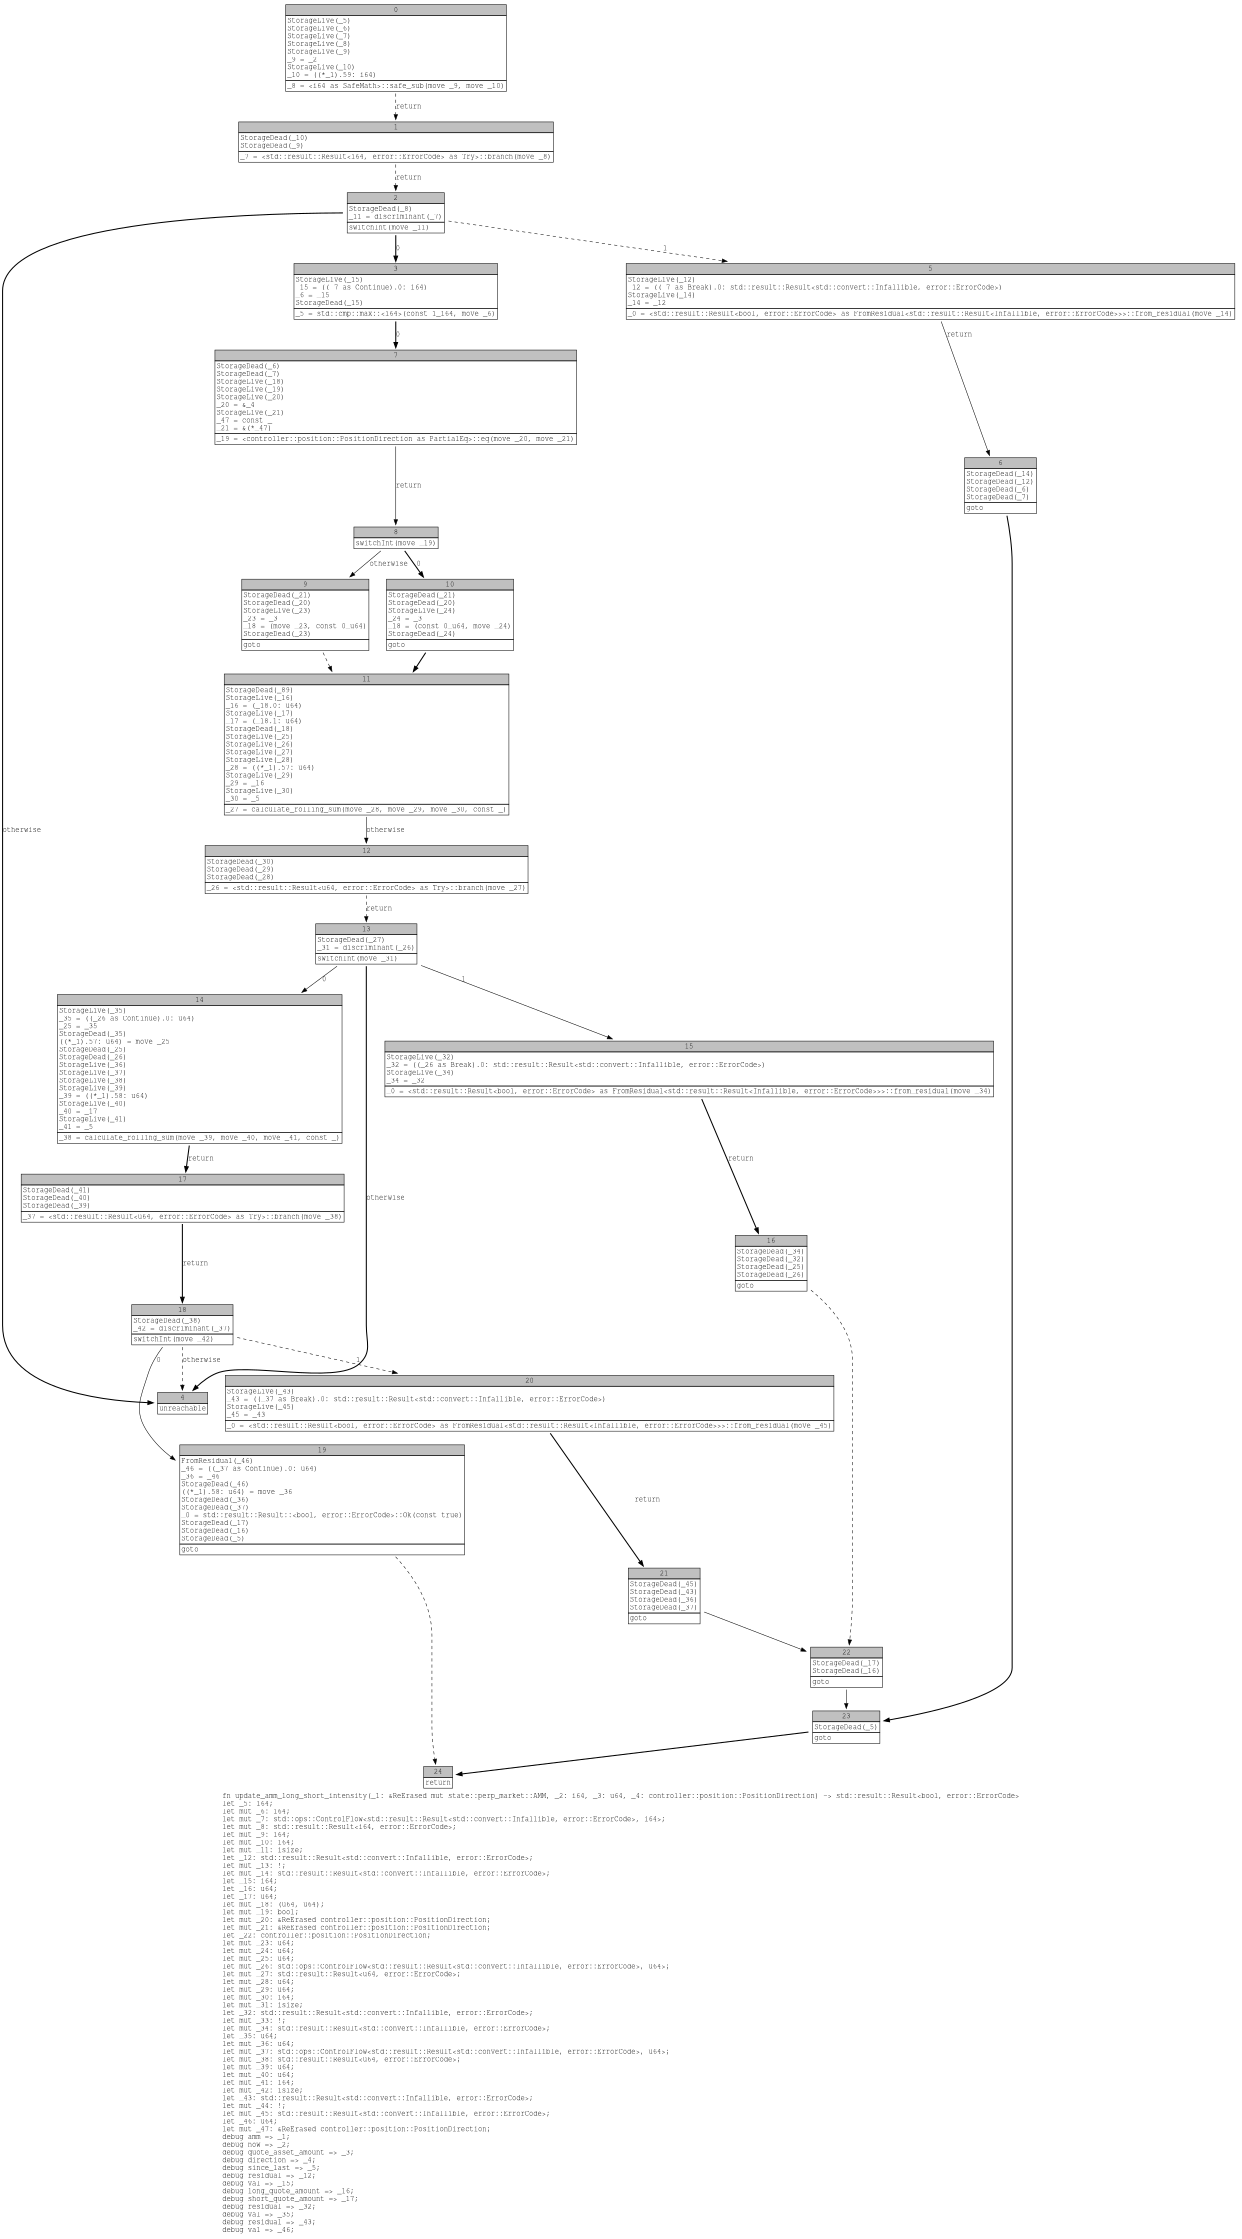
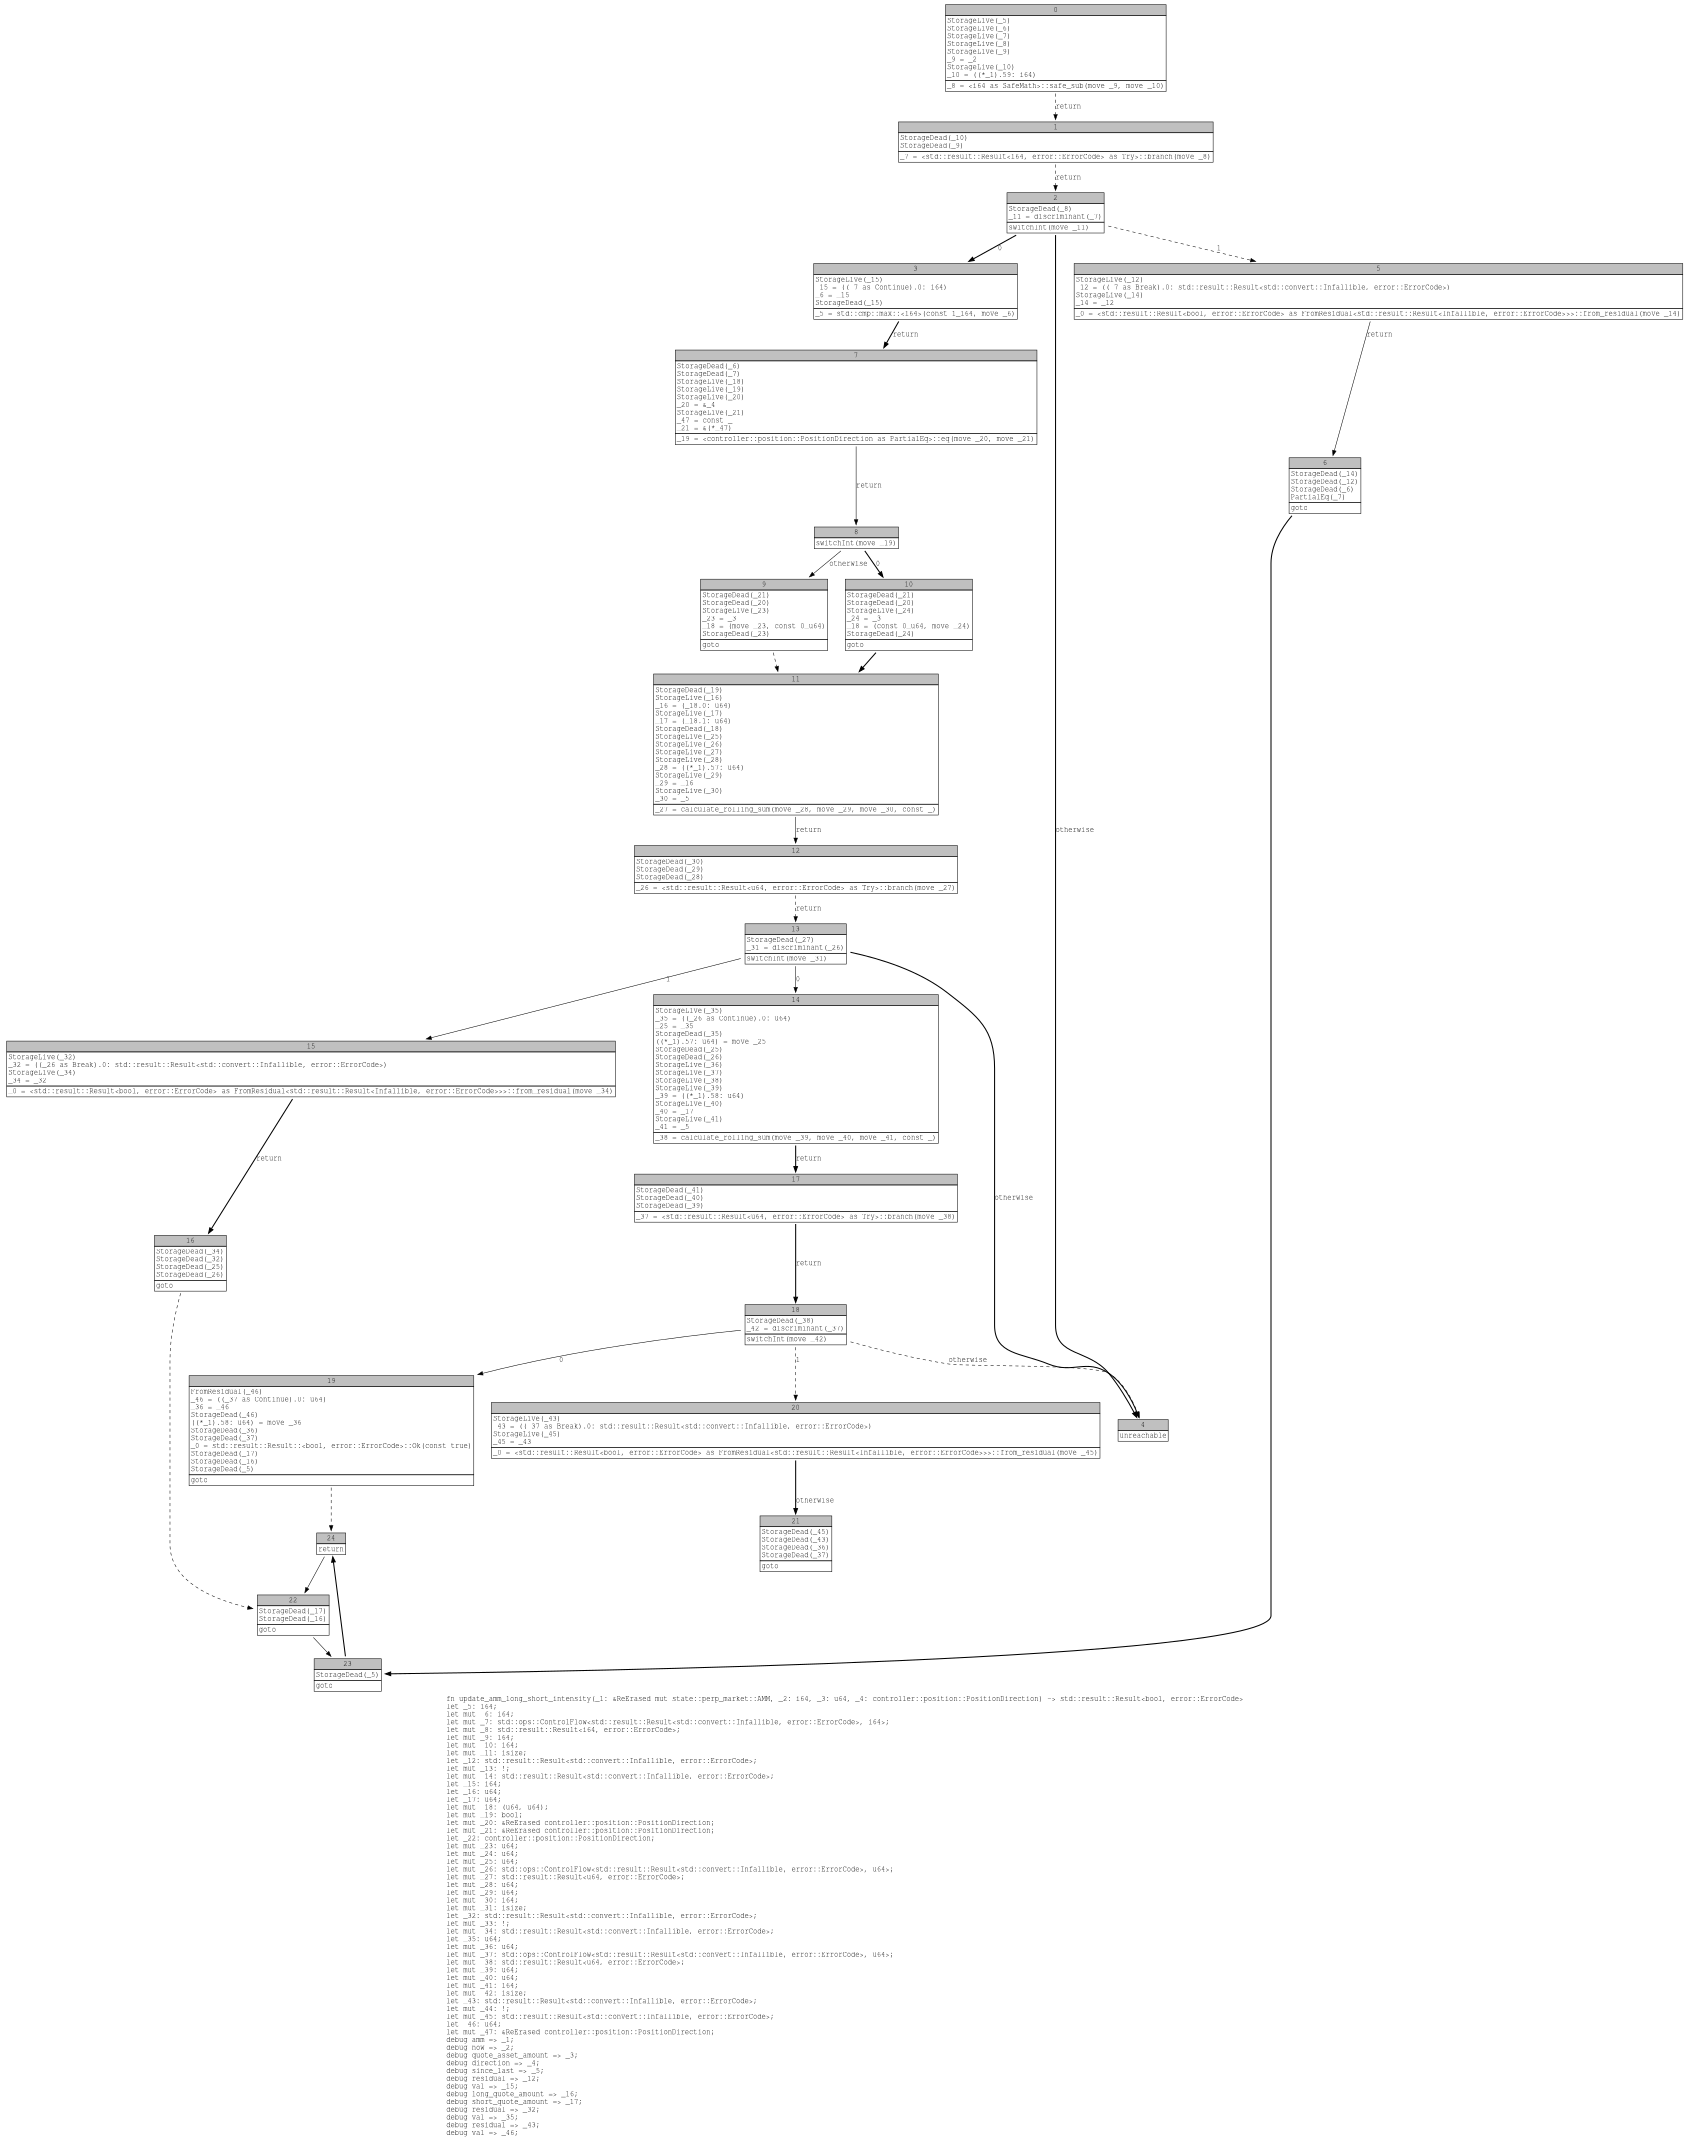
edge "3" -> "7": label "0" -> "return"
node "6": text "StorageDead(_7)" -> "PartialEq(_7)"
node "11": text "StorageDead(_89)" -> "StorageDead(_19)"
edge "11" -> "12": label "otherwise" -> "return"
edge "20" -> "21": label "return" -> "otherwise"
edge "21" -> "22": now "24" -> "22"
